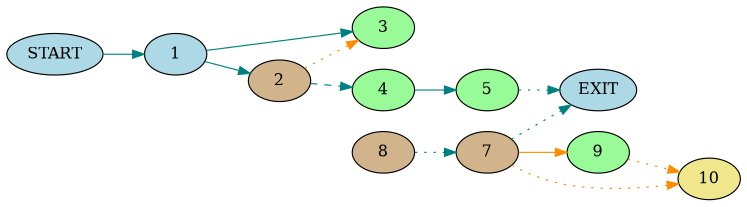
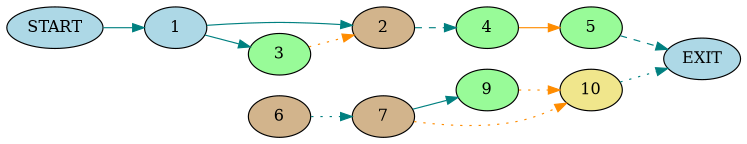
edge "2" -> "3": reversed
edge "4" -> "5": color teal -> darkorange
edge "5" -> "EXIT": style dotted -> dashed
edge "7" -> "EXIT": now "10" -> "EXIT"
node "8": label "8" -> "6"
edge "7" -> "9": color darkorange -> teal
